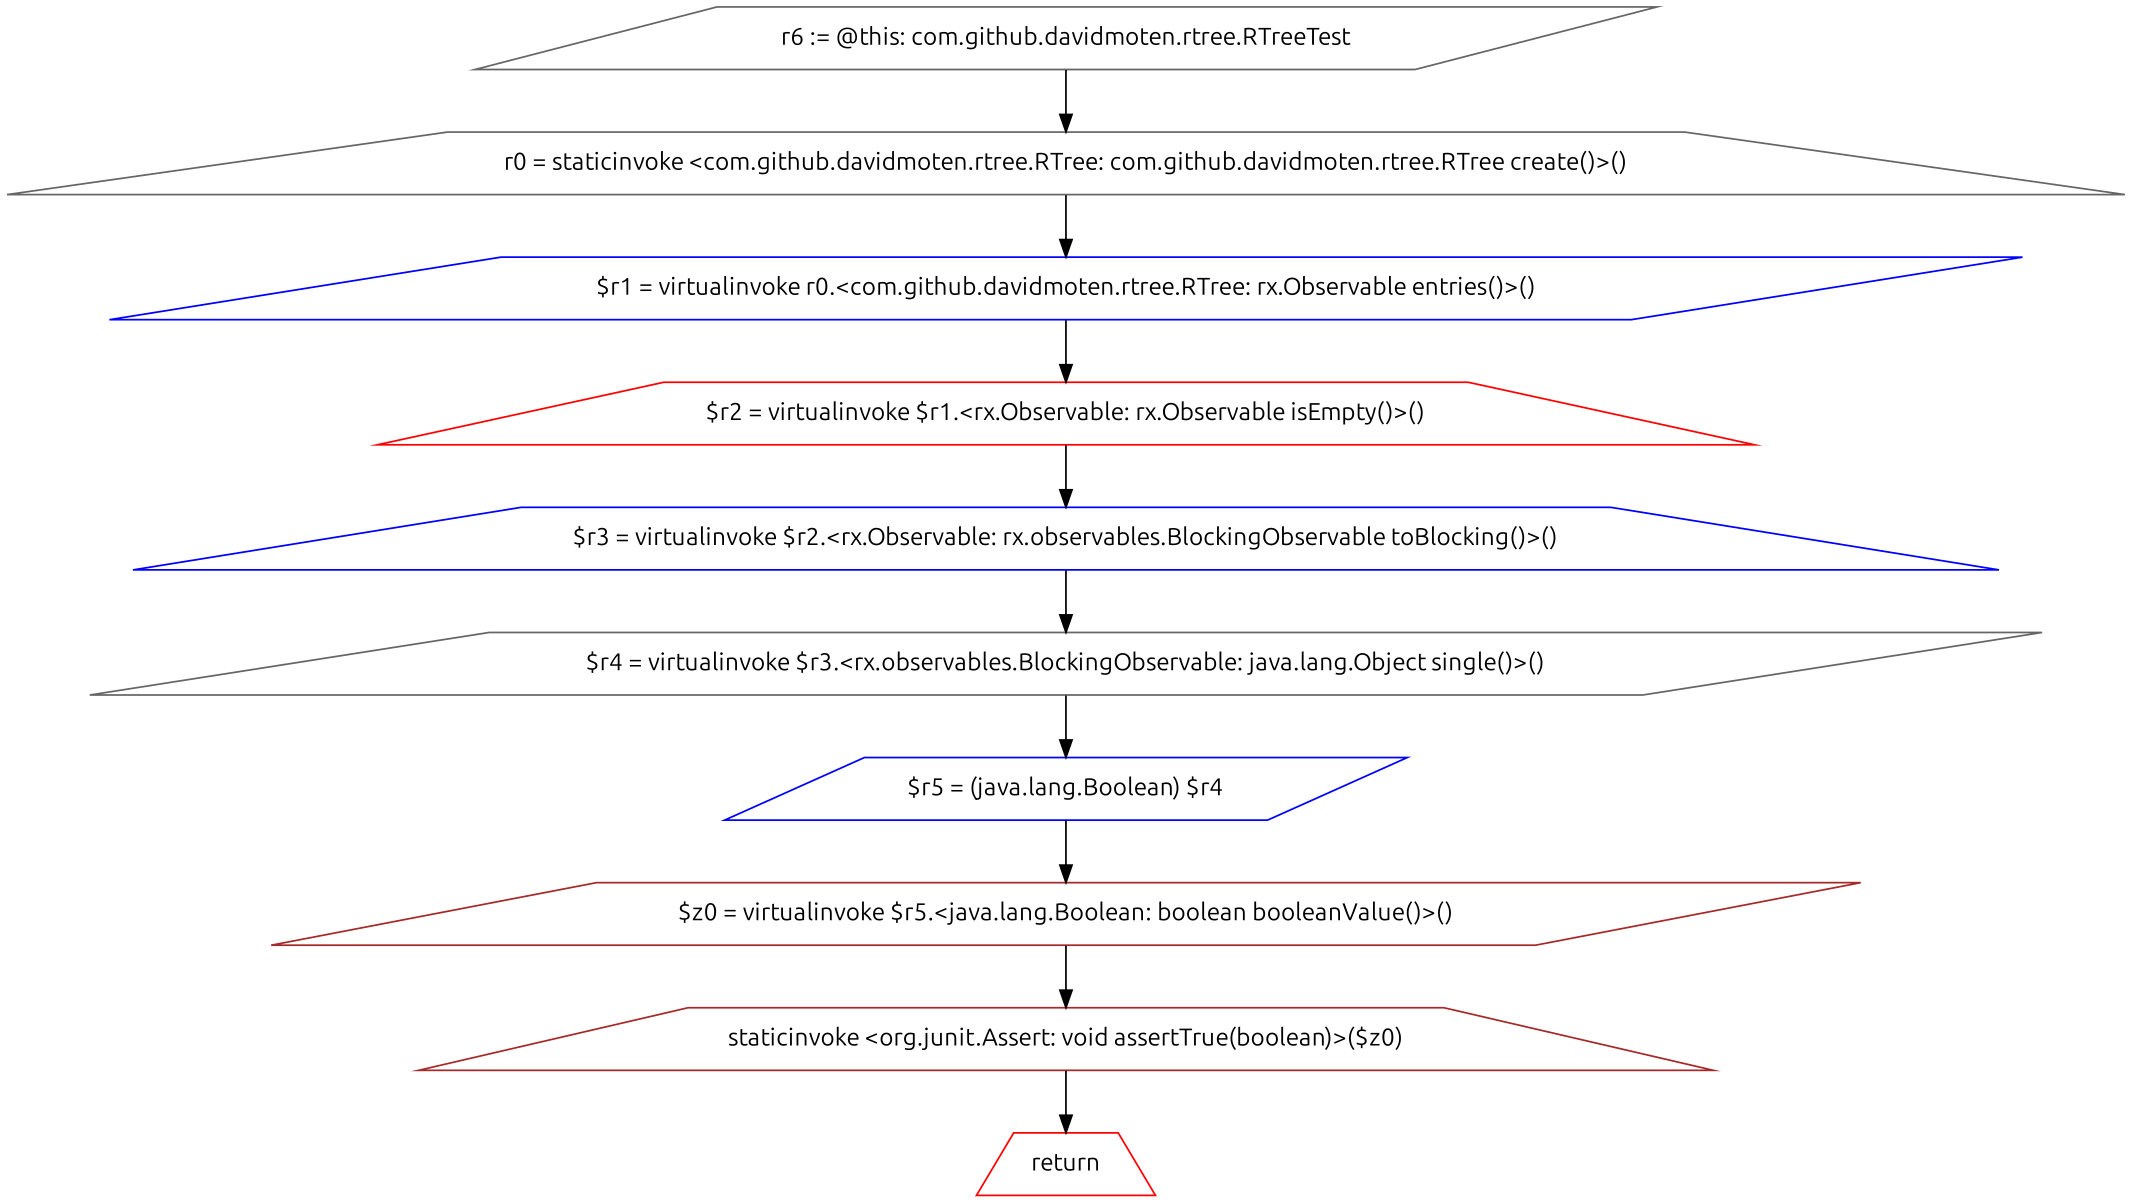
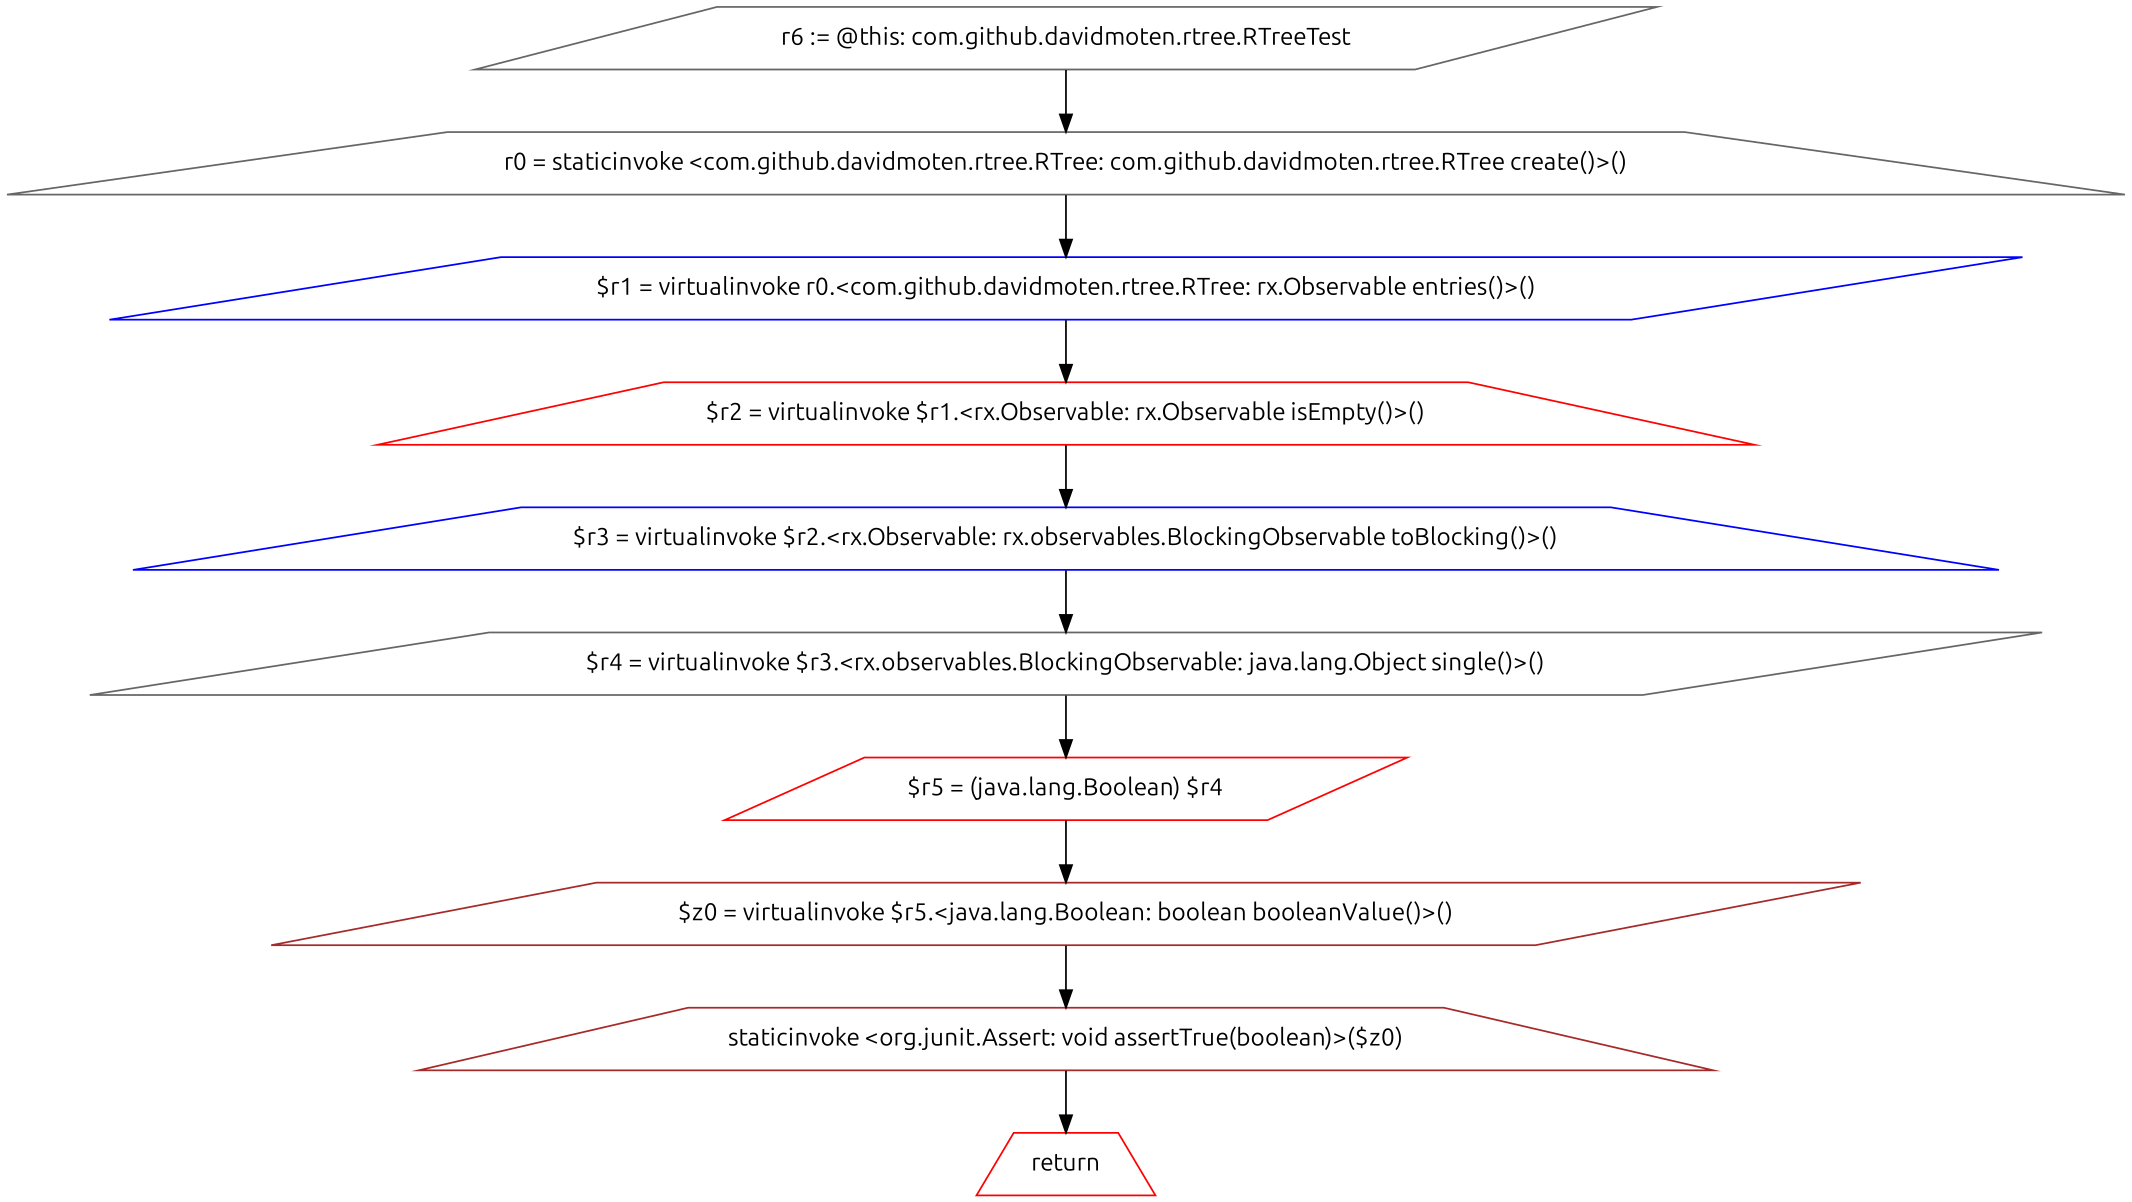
node "$r5 = (java.lang.Boolean) $r4": color blue -> red
